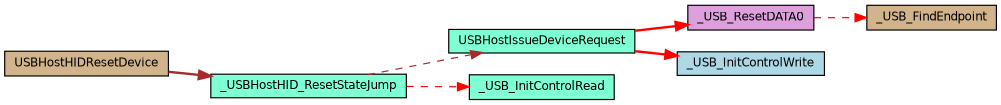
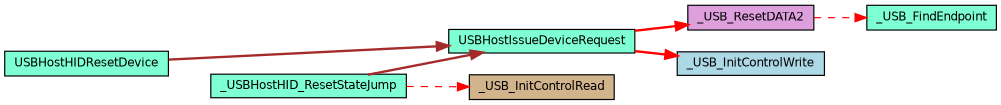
node "_USB_ResetDATA0": label "_USB_ResetDATA0" -> "_USB_ResetDATA2"
node "_USB_FindEndpoint": fillcolor tan -> aquamarine
node "USBHostHIDResetDevice": fillcolor tan -> aquamarine
edge "_USBHostHID_ResetStateJump" -> "USBHostIssueDeviceRequest": style dashed -> bold
edge "USBHostHIDResetDevice" -> "_USBHostHID_ResetStateJump": now "USBHostHIDResetDevice" -> "USBHostIssueDeviceRequest"
node "_USB_InitControlRead": fillcolor aquamarine -> tan
